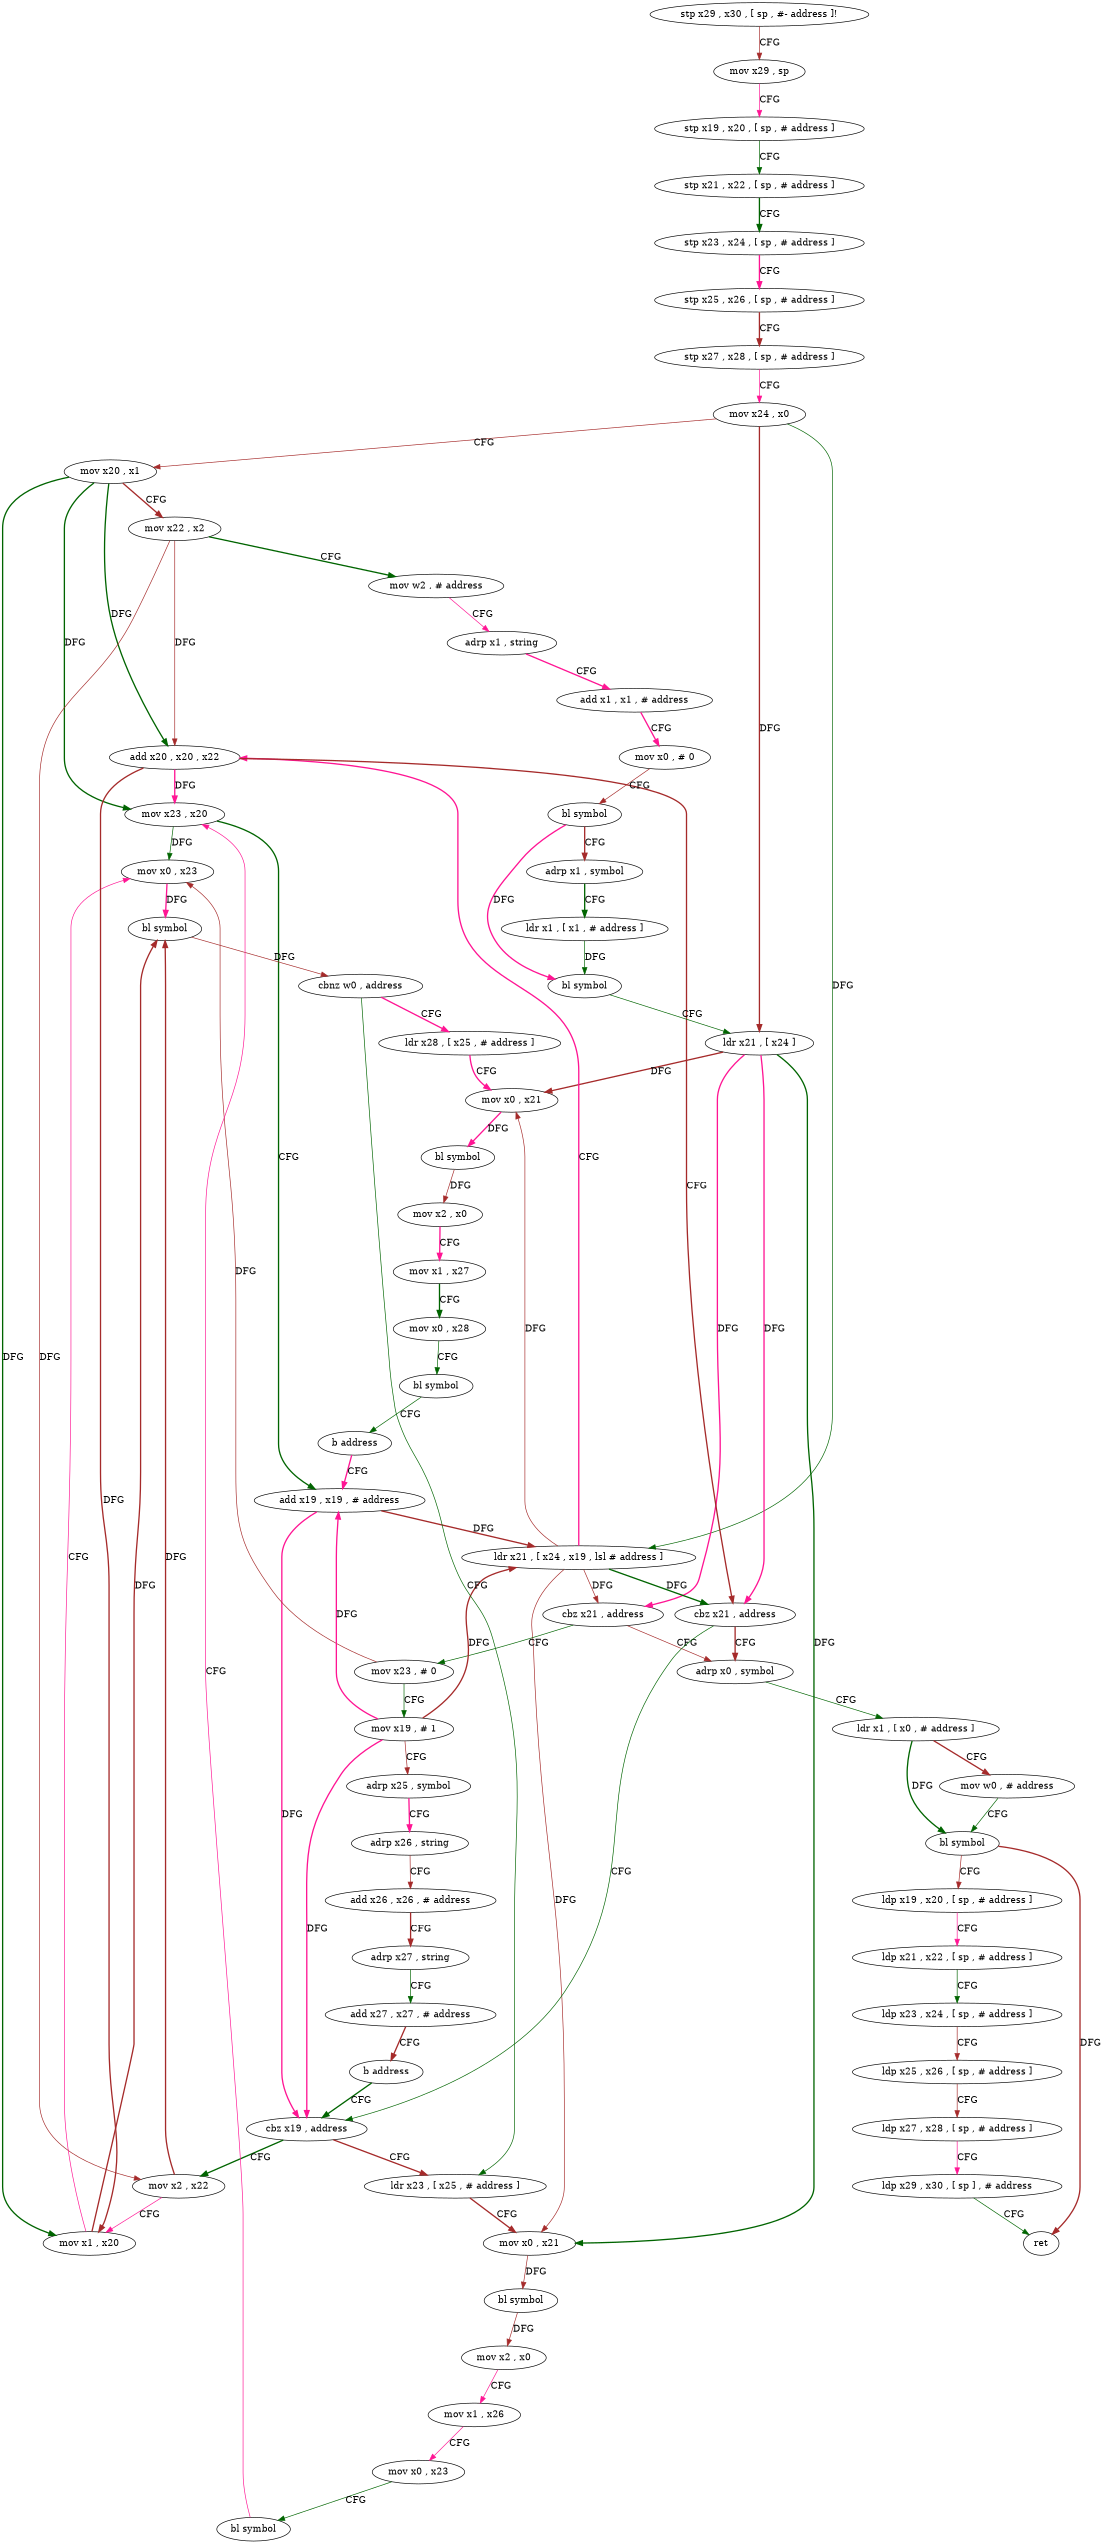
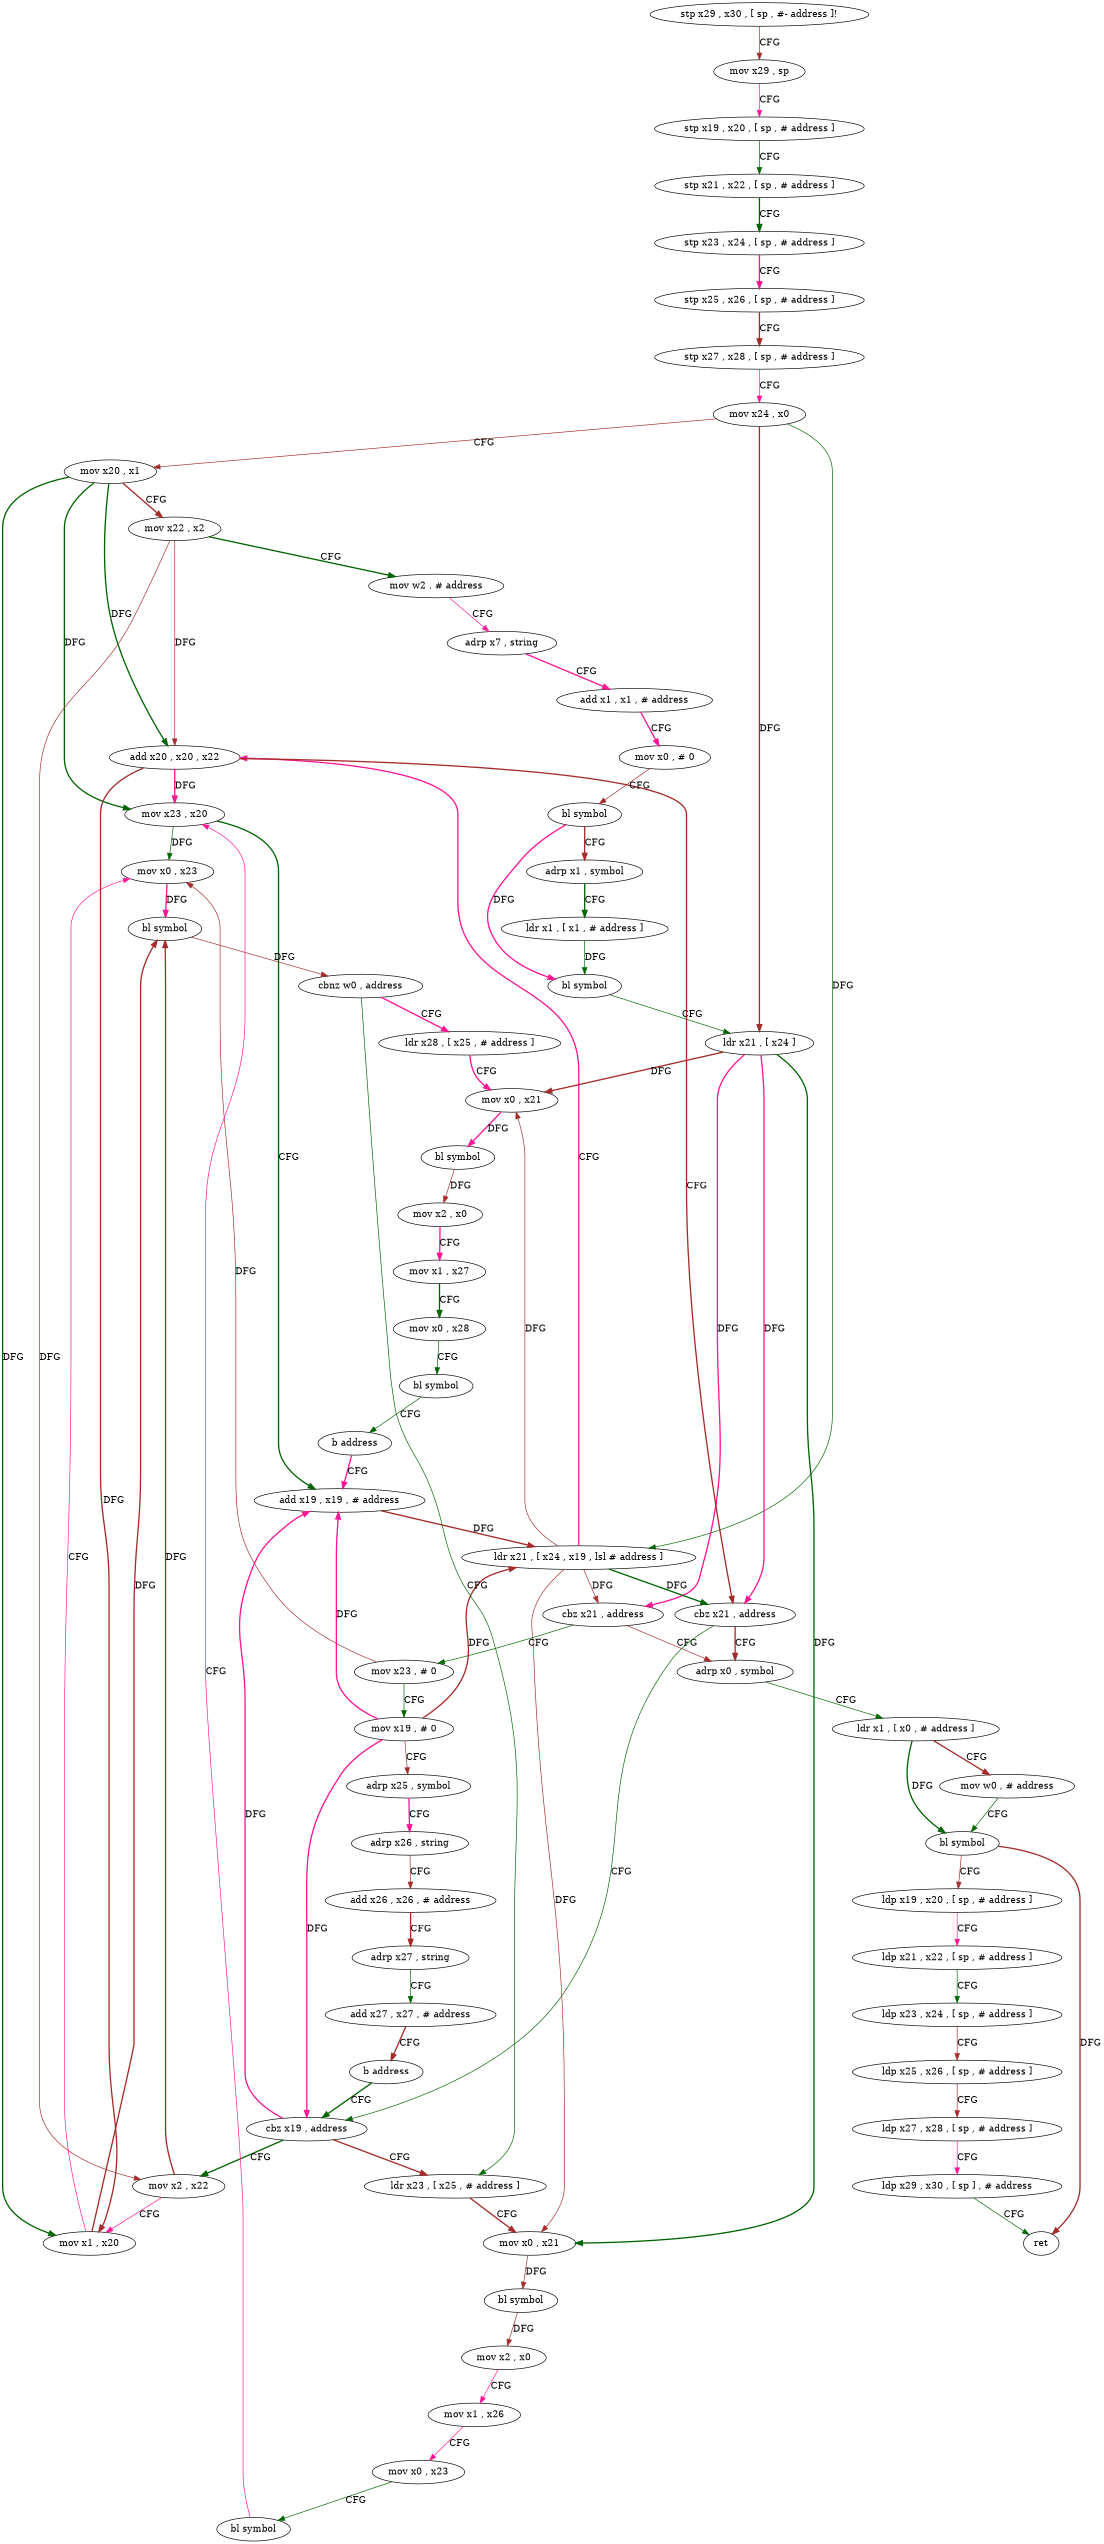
node "adrp x1 , string": label "adrp x1 , string" -> "adrp x7 , string"
node "mov x19 , # 1": label "mov x19 , # 1" -> "mov x19 , # 0"
edge "add x19 , x19 , # address" -> "cbz x19 , address": reversed
